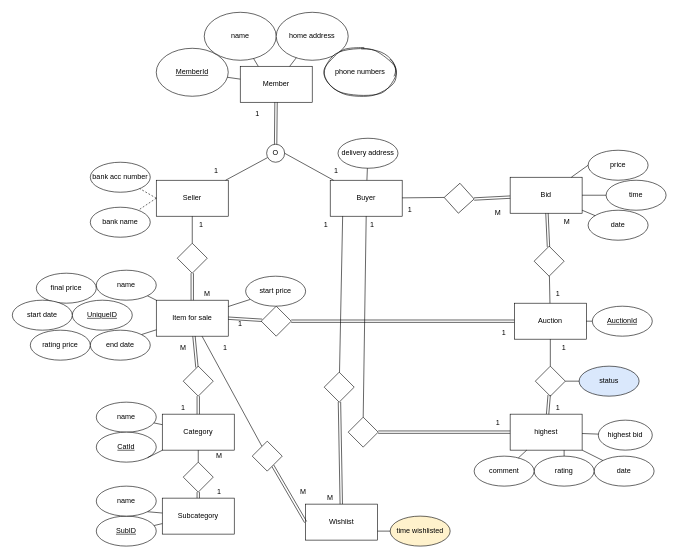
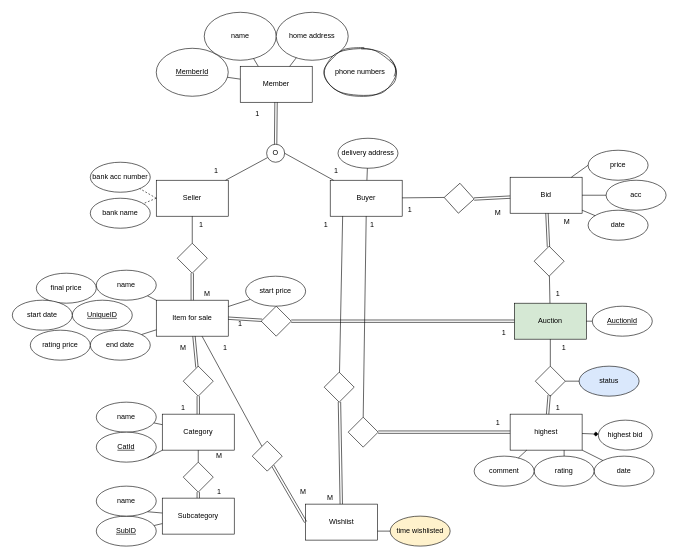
node "time": label "time" -> "acc"
node "bank name": moved (120, 222) -> (120, 213)
node "Auction": fillcolor #ffffff -> #d5e8d4
edge "highest" -- "highest bid": arrowhead none -> diamond
